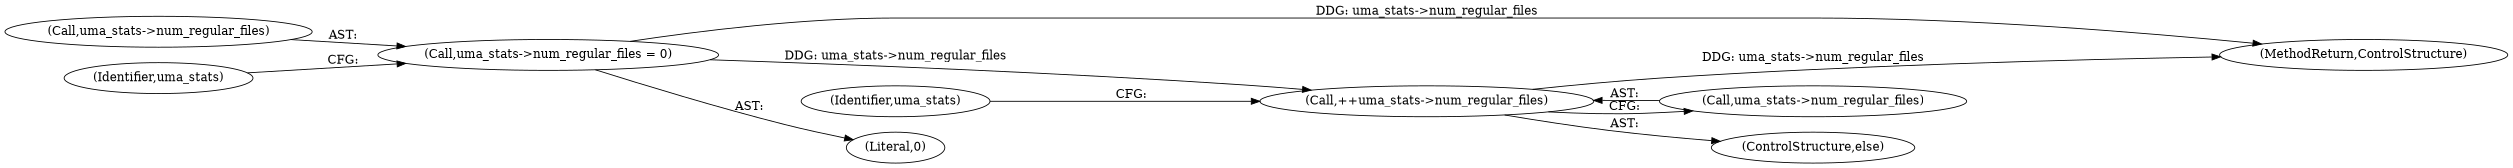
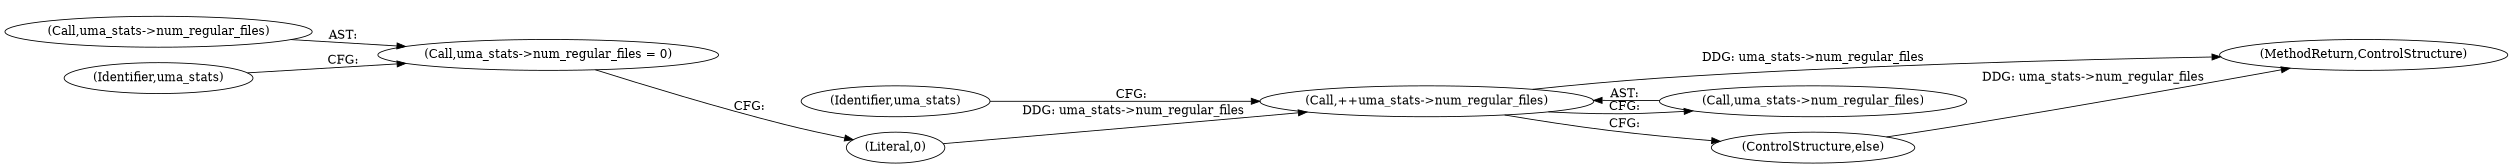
edge "(Call,uma_stats->num_regular_files = 0)" -> "(MethodReturn,ControlStructure)": now "(ControlStructure,else)" -> "(MethodReturn,ControlStructure)"
edge "(Call,uma_stats->num_regular_files = 0)" -> "(Call,++uma_stats->num_regular_files)": now "(Literal,0)" -> "(Call,++uma_stats->num_regular_files)"
edge "(Call,uma_stats->num_regular_files = 0)" -> "(Literal,0)": label "AST: " -> "CFG: "
edge "(Call,++uma_stats->num_regular_files)" -> "(ControlStructure,else)": label "AST: " -> "CFG: "
